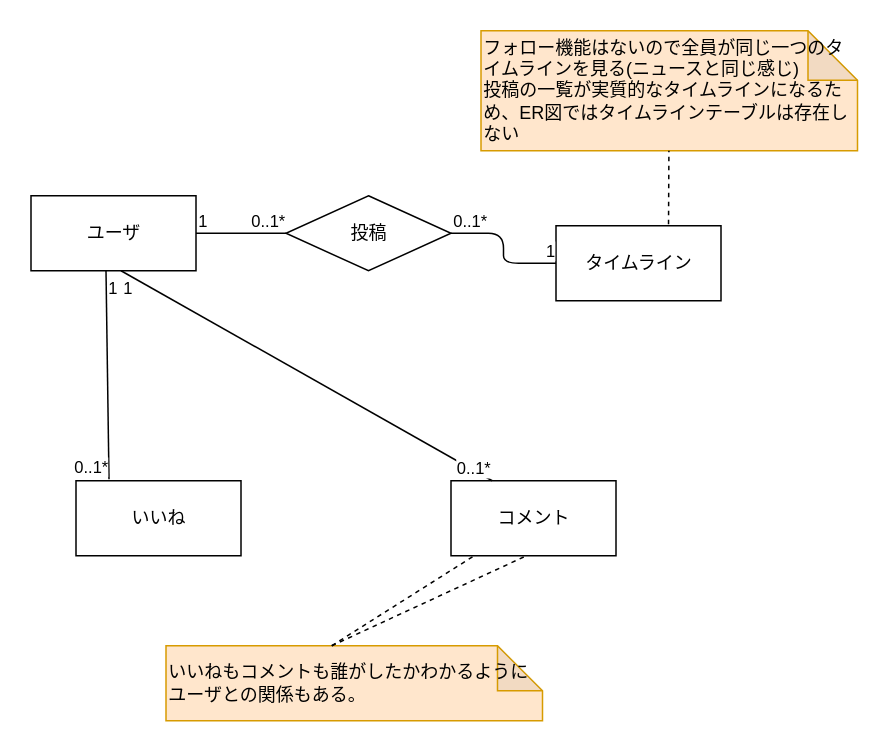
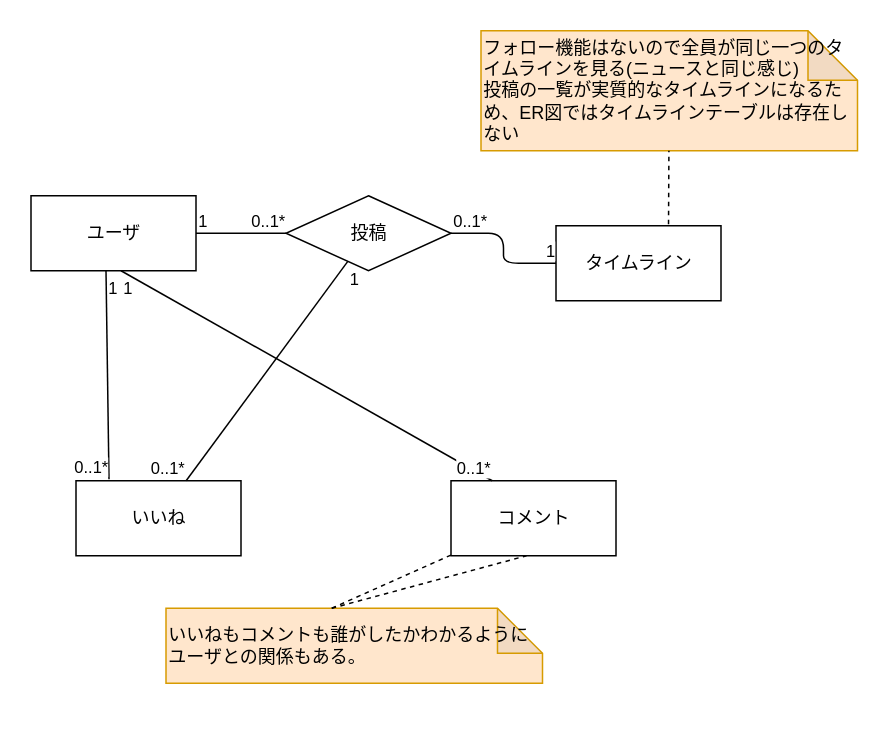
edge "投稿" -- "いいね": added, labels "1", "0..1*"
node "いいねもコメントも誰がしたかわかるようにユーザとの関係もある。": moved (354, 683) -> (354, 646)
